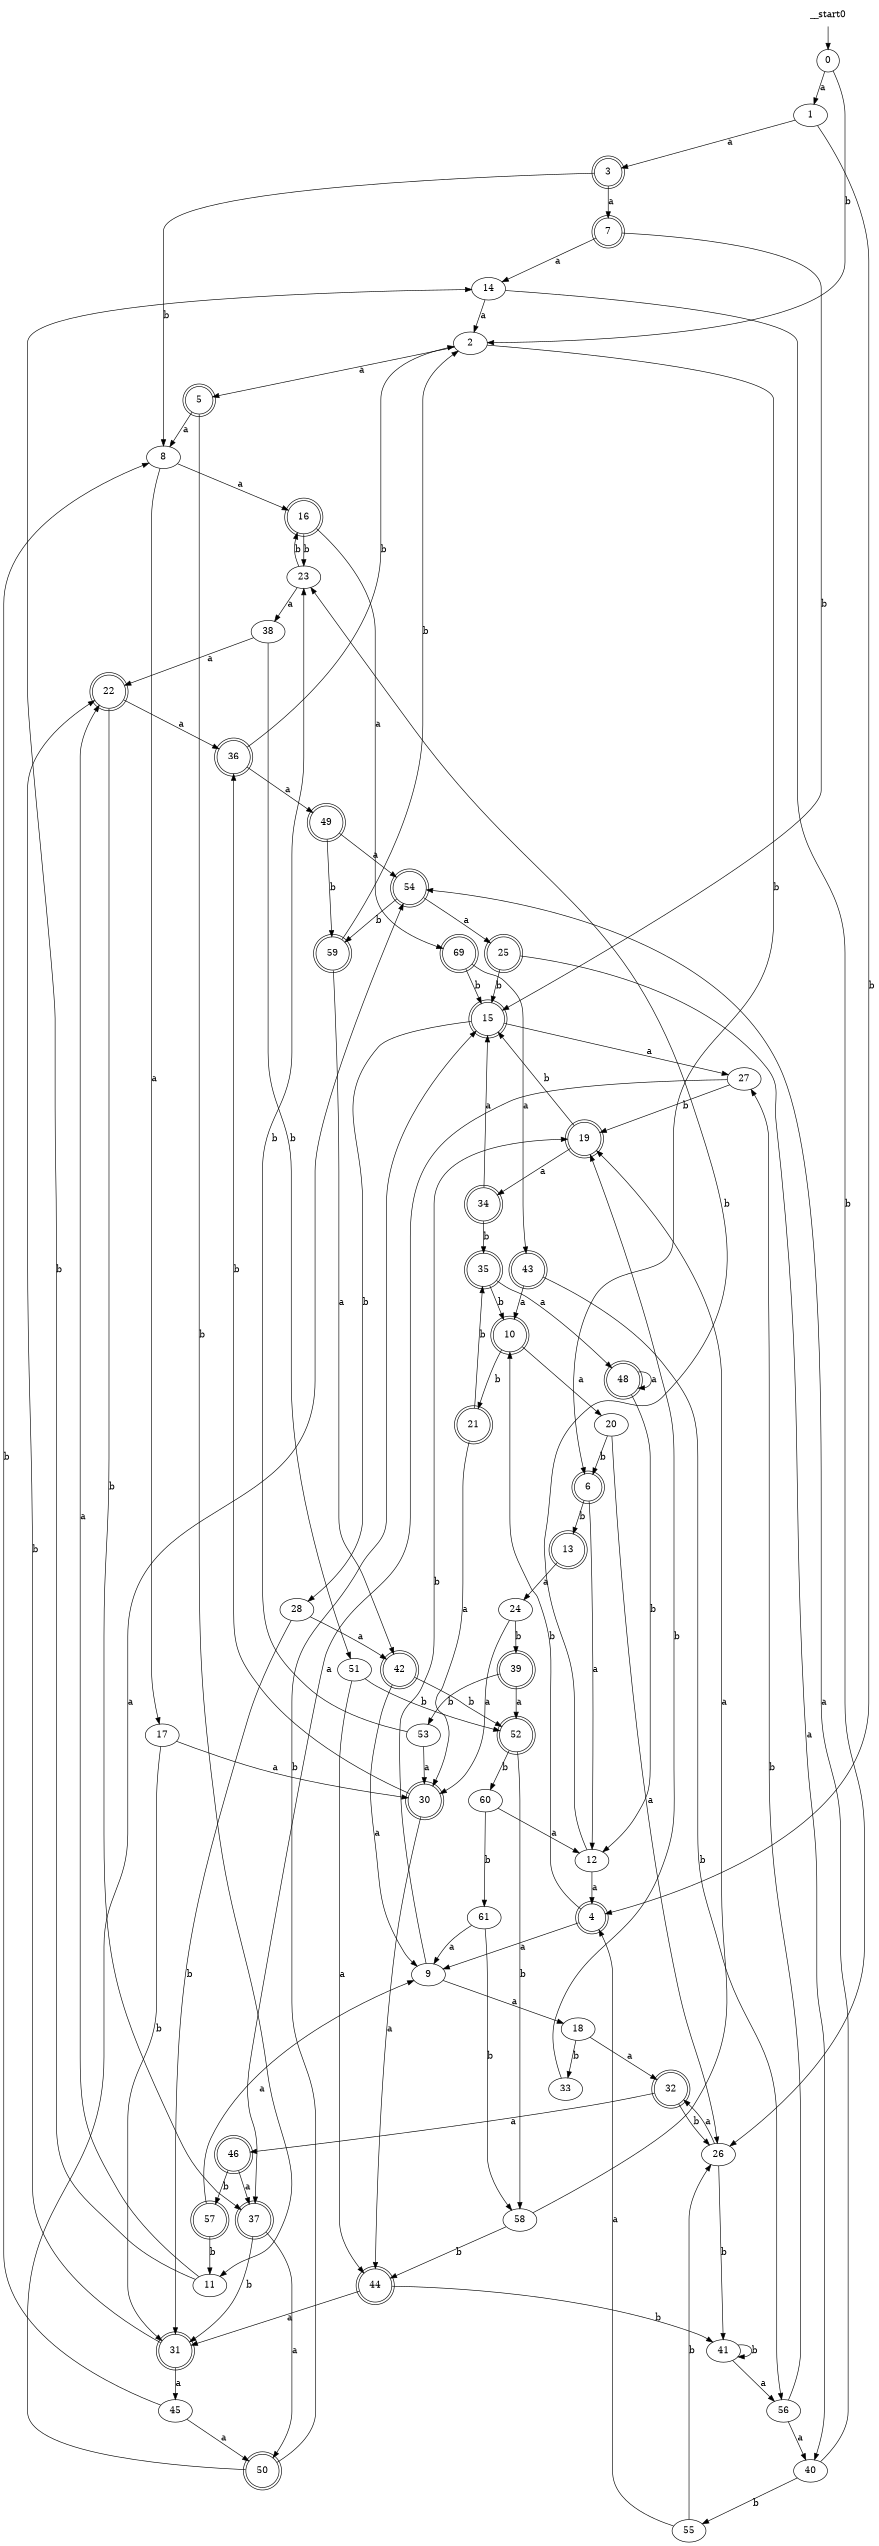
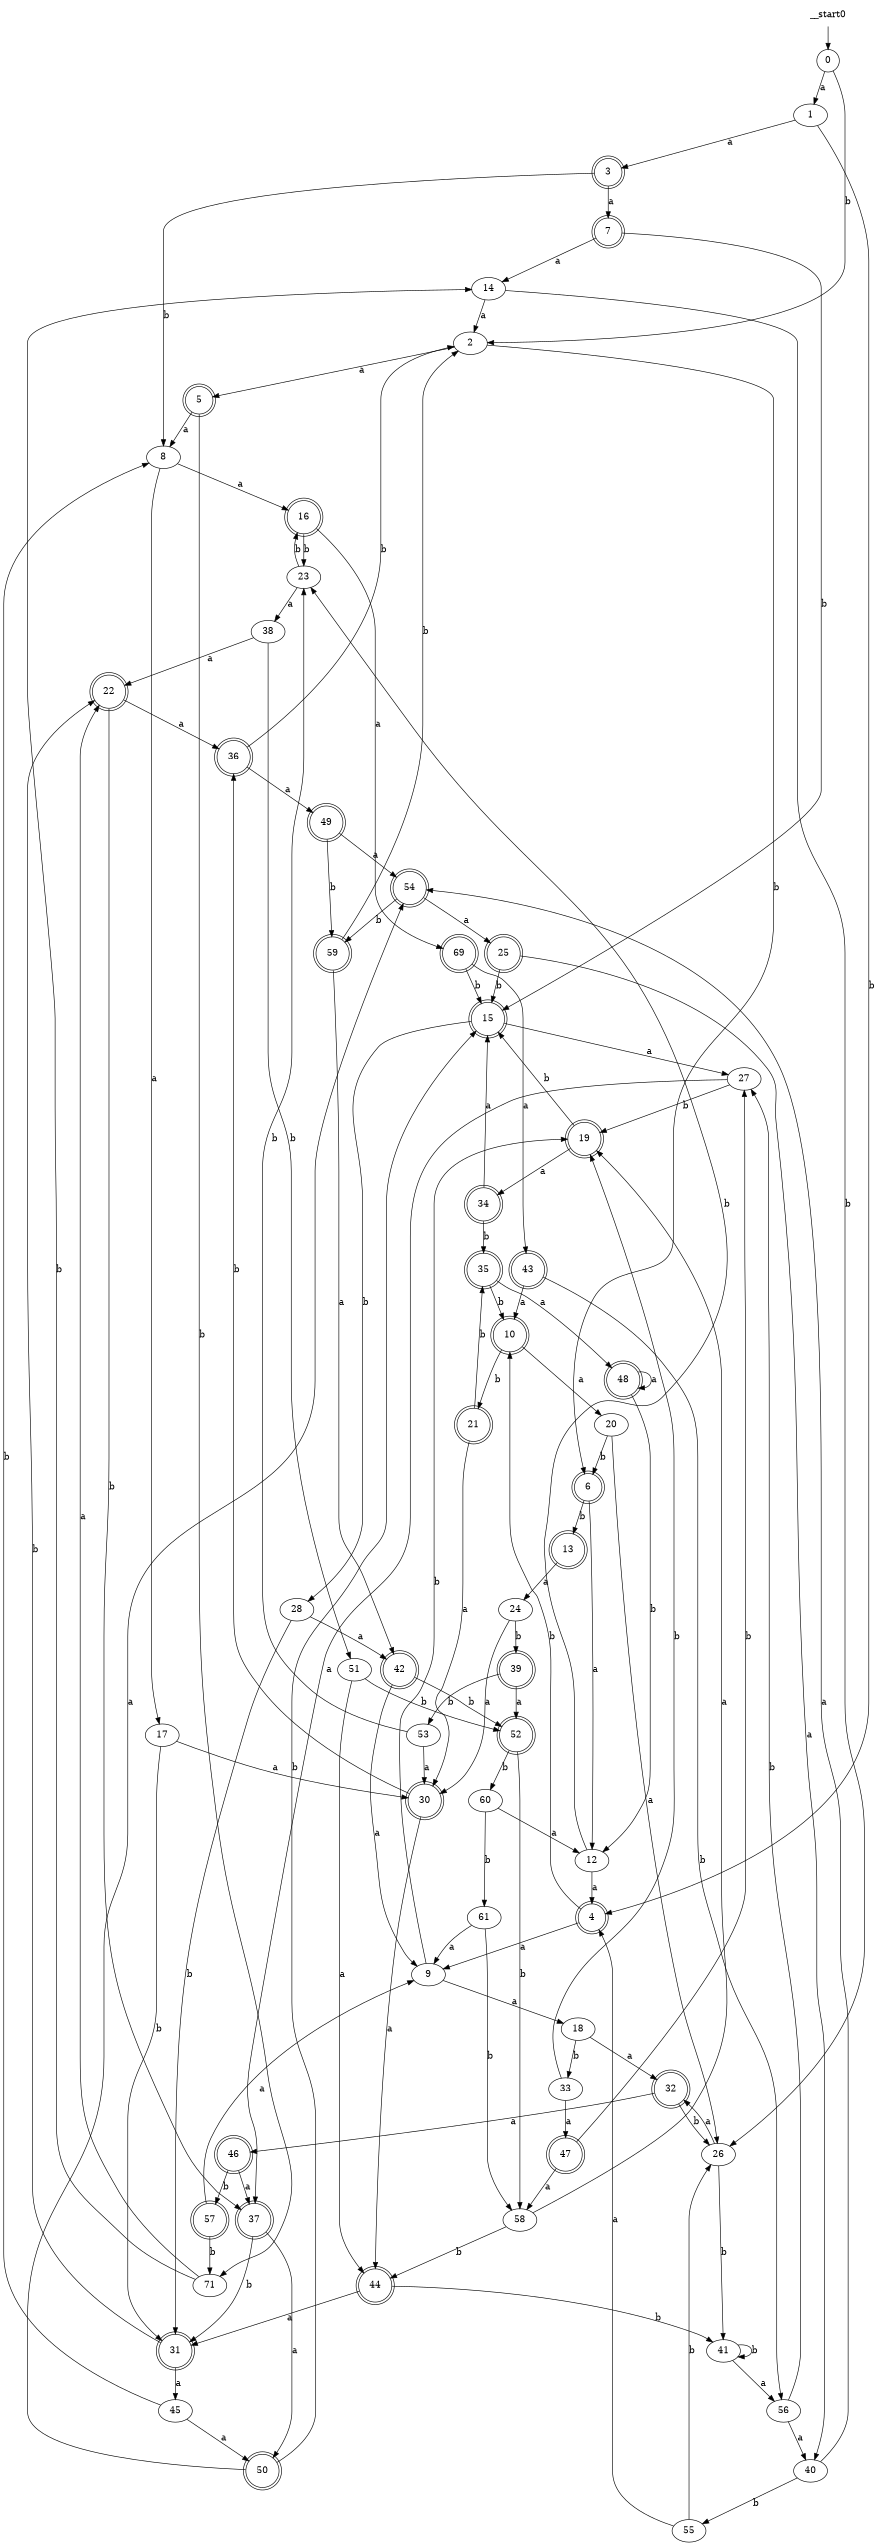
node "47": added
node "11": label "11" -> "71"
